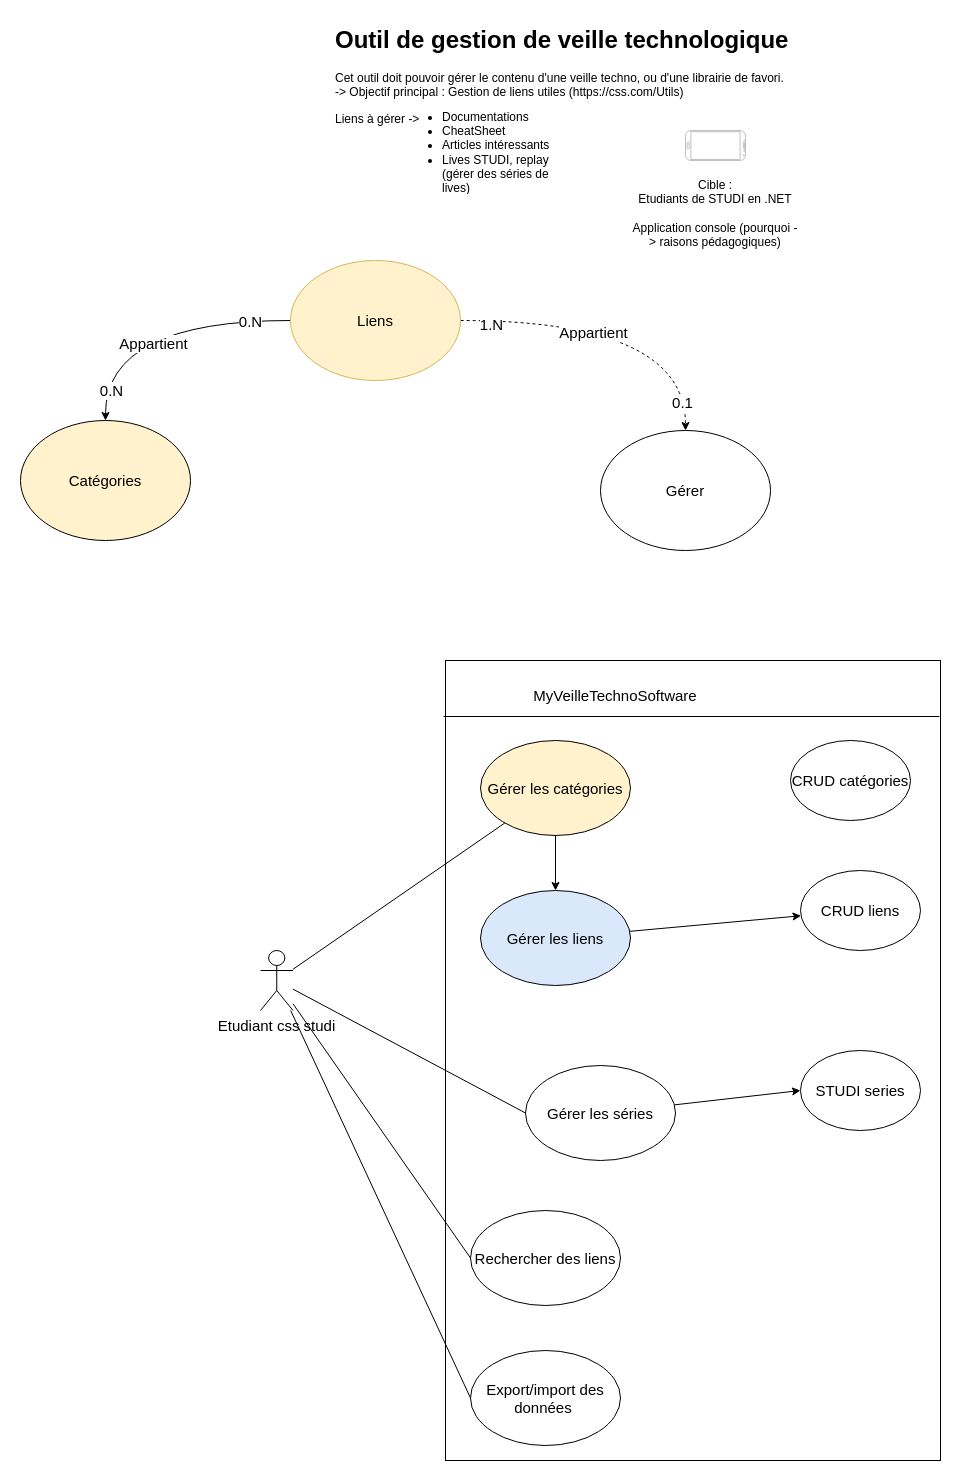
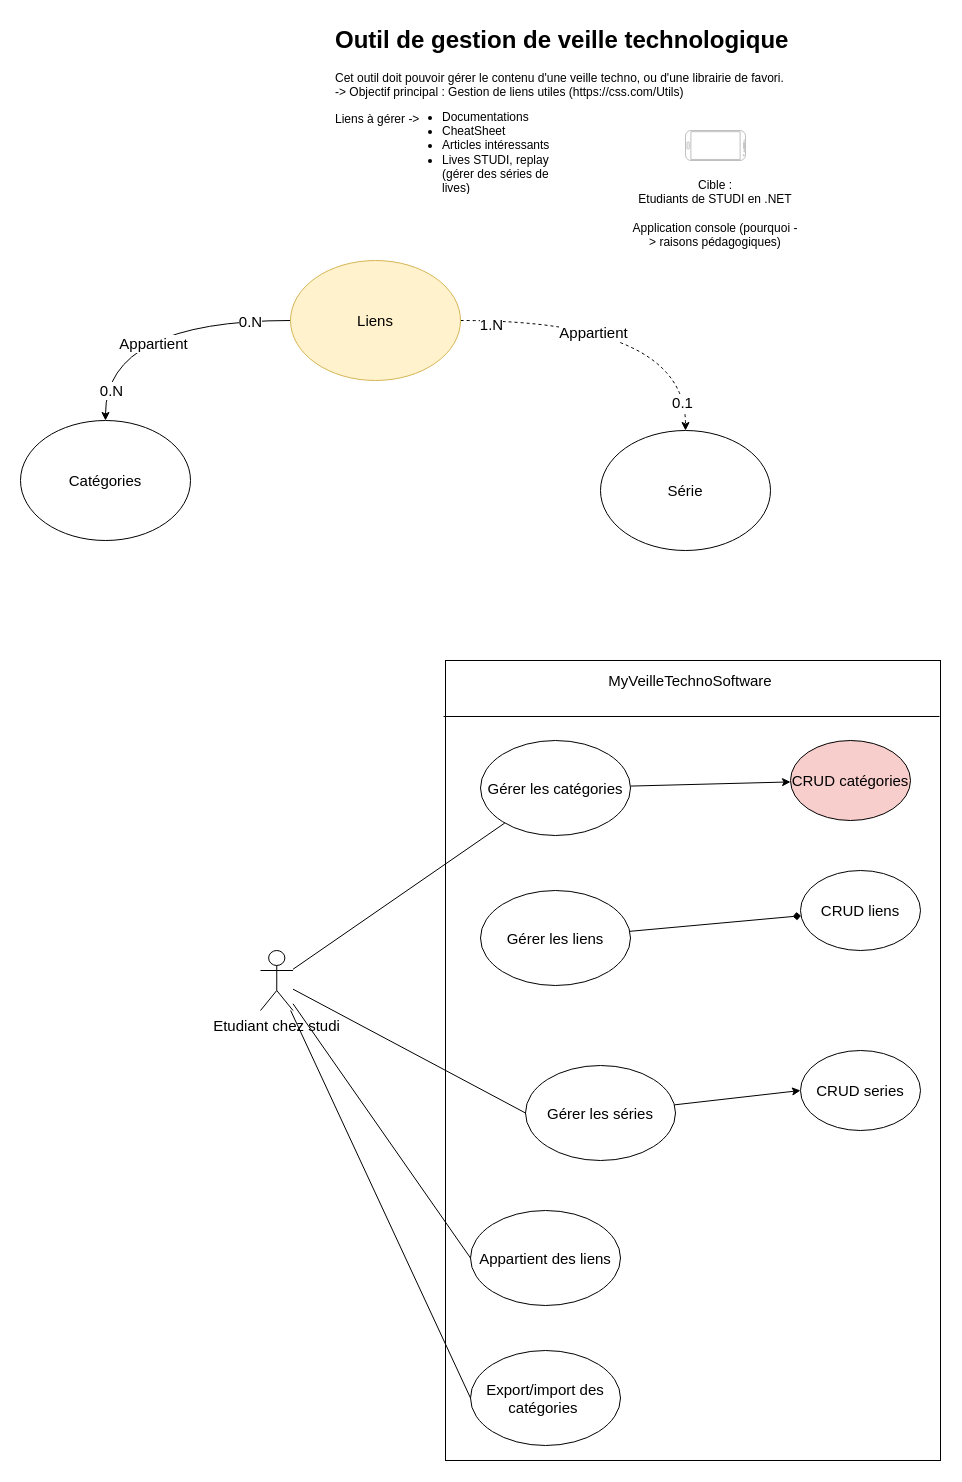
node "Catégories": fillcolor #fff2cc -> #ffffff
node "Gérer": label "Gérer" -> "Série"
node "MyVeilleTechnoSoftware": moved (616, 696) -> (691, 681)
node "CRUD catégories": fillcolor #ffffff -> #f8cecc
node "Gérer les catégories": fillcolor #fff2cc -> #ffffff
edge "Gérer les catégories" -> "Gérer les liens": now "Gérer les catégories" -> "CRUD catégories"
edge "Gérer les liens" -> "CRUD liens": arrowhead classic -> diamond
node "Gérer les liens": fillcolor #dae8fc -> #ffffff
node "Etudiant css studi": label "Etudiant css studi" -> "Etudiant chez studi"
node "STUDI series": label "STUDI series" -> "CRUD series"
node "Rechercher des liens": label "Rechercher des liens" -> "Appartient des liens"
node "Export/import des données": label "Export/import des données" -> "Export/import des catégories"
